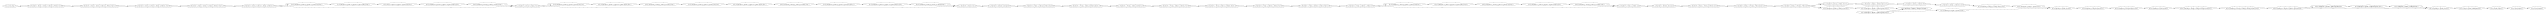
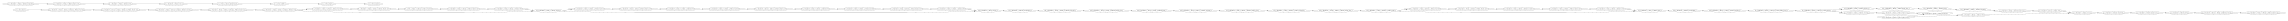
node "root_a_0/backbone_c_9/body_e_19/body_b_28/block_b/relu_0": removed
